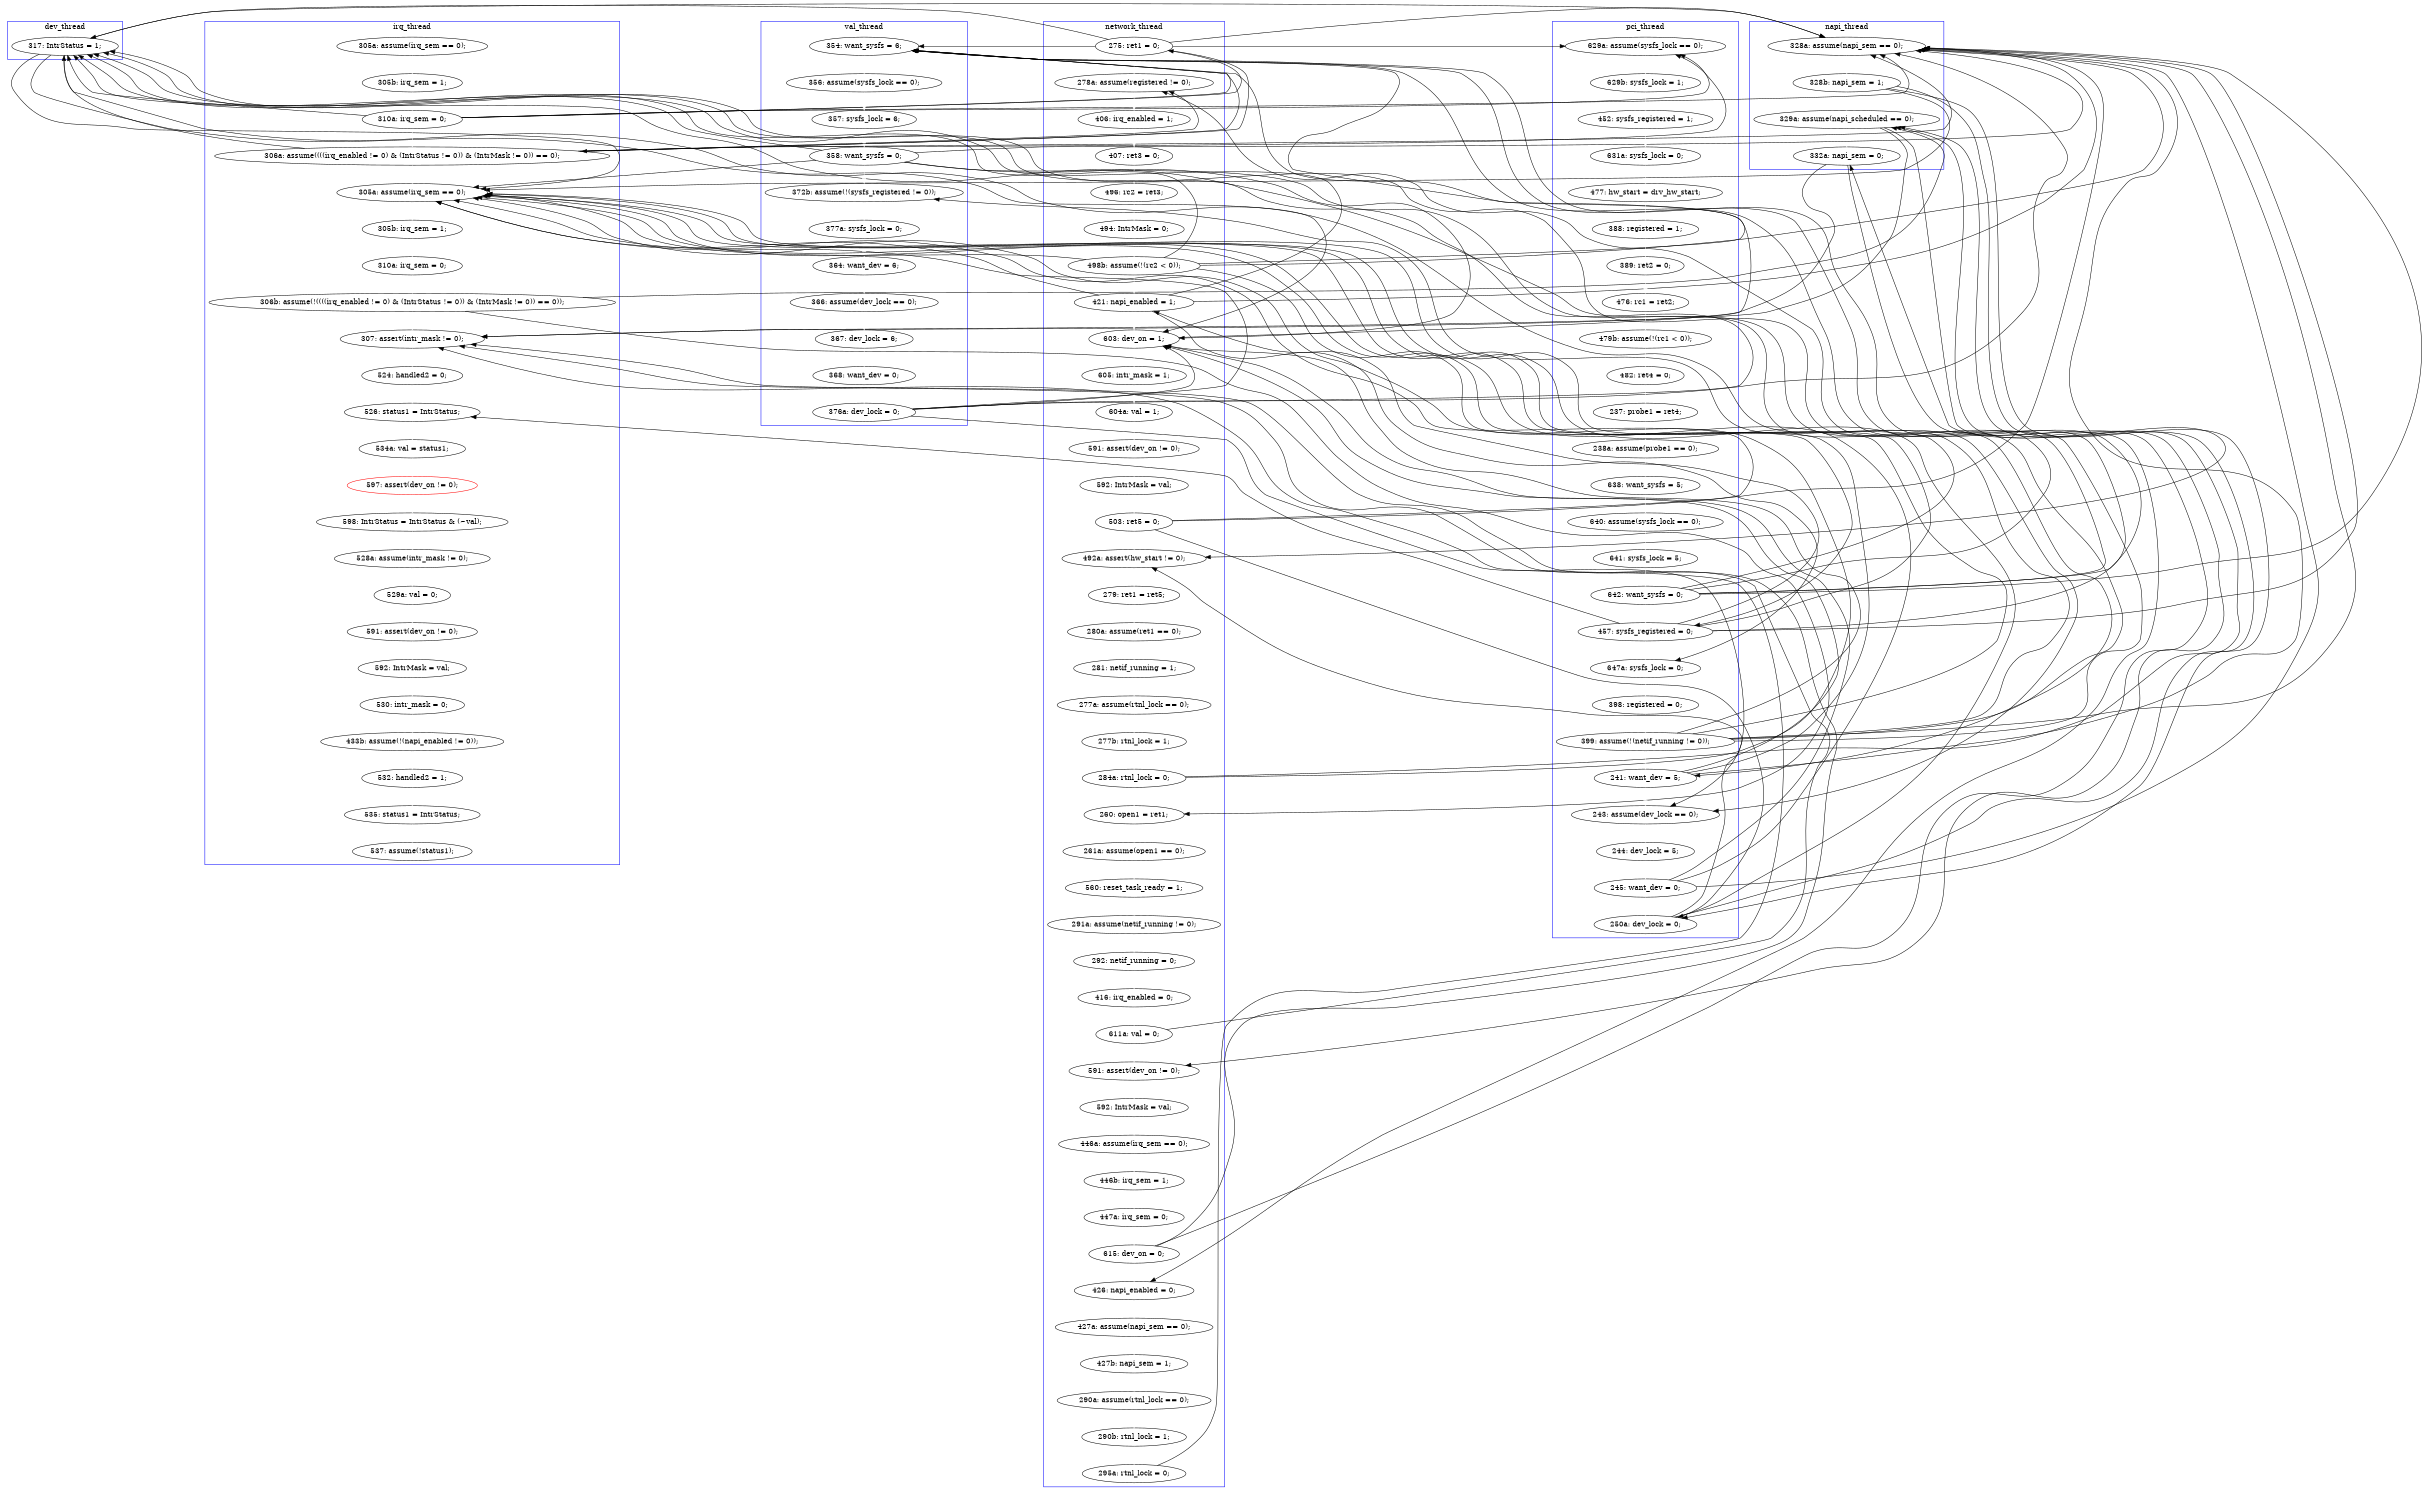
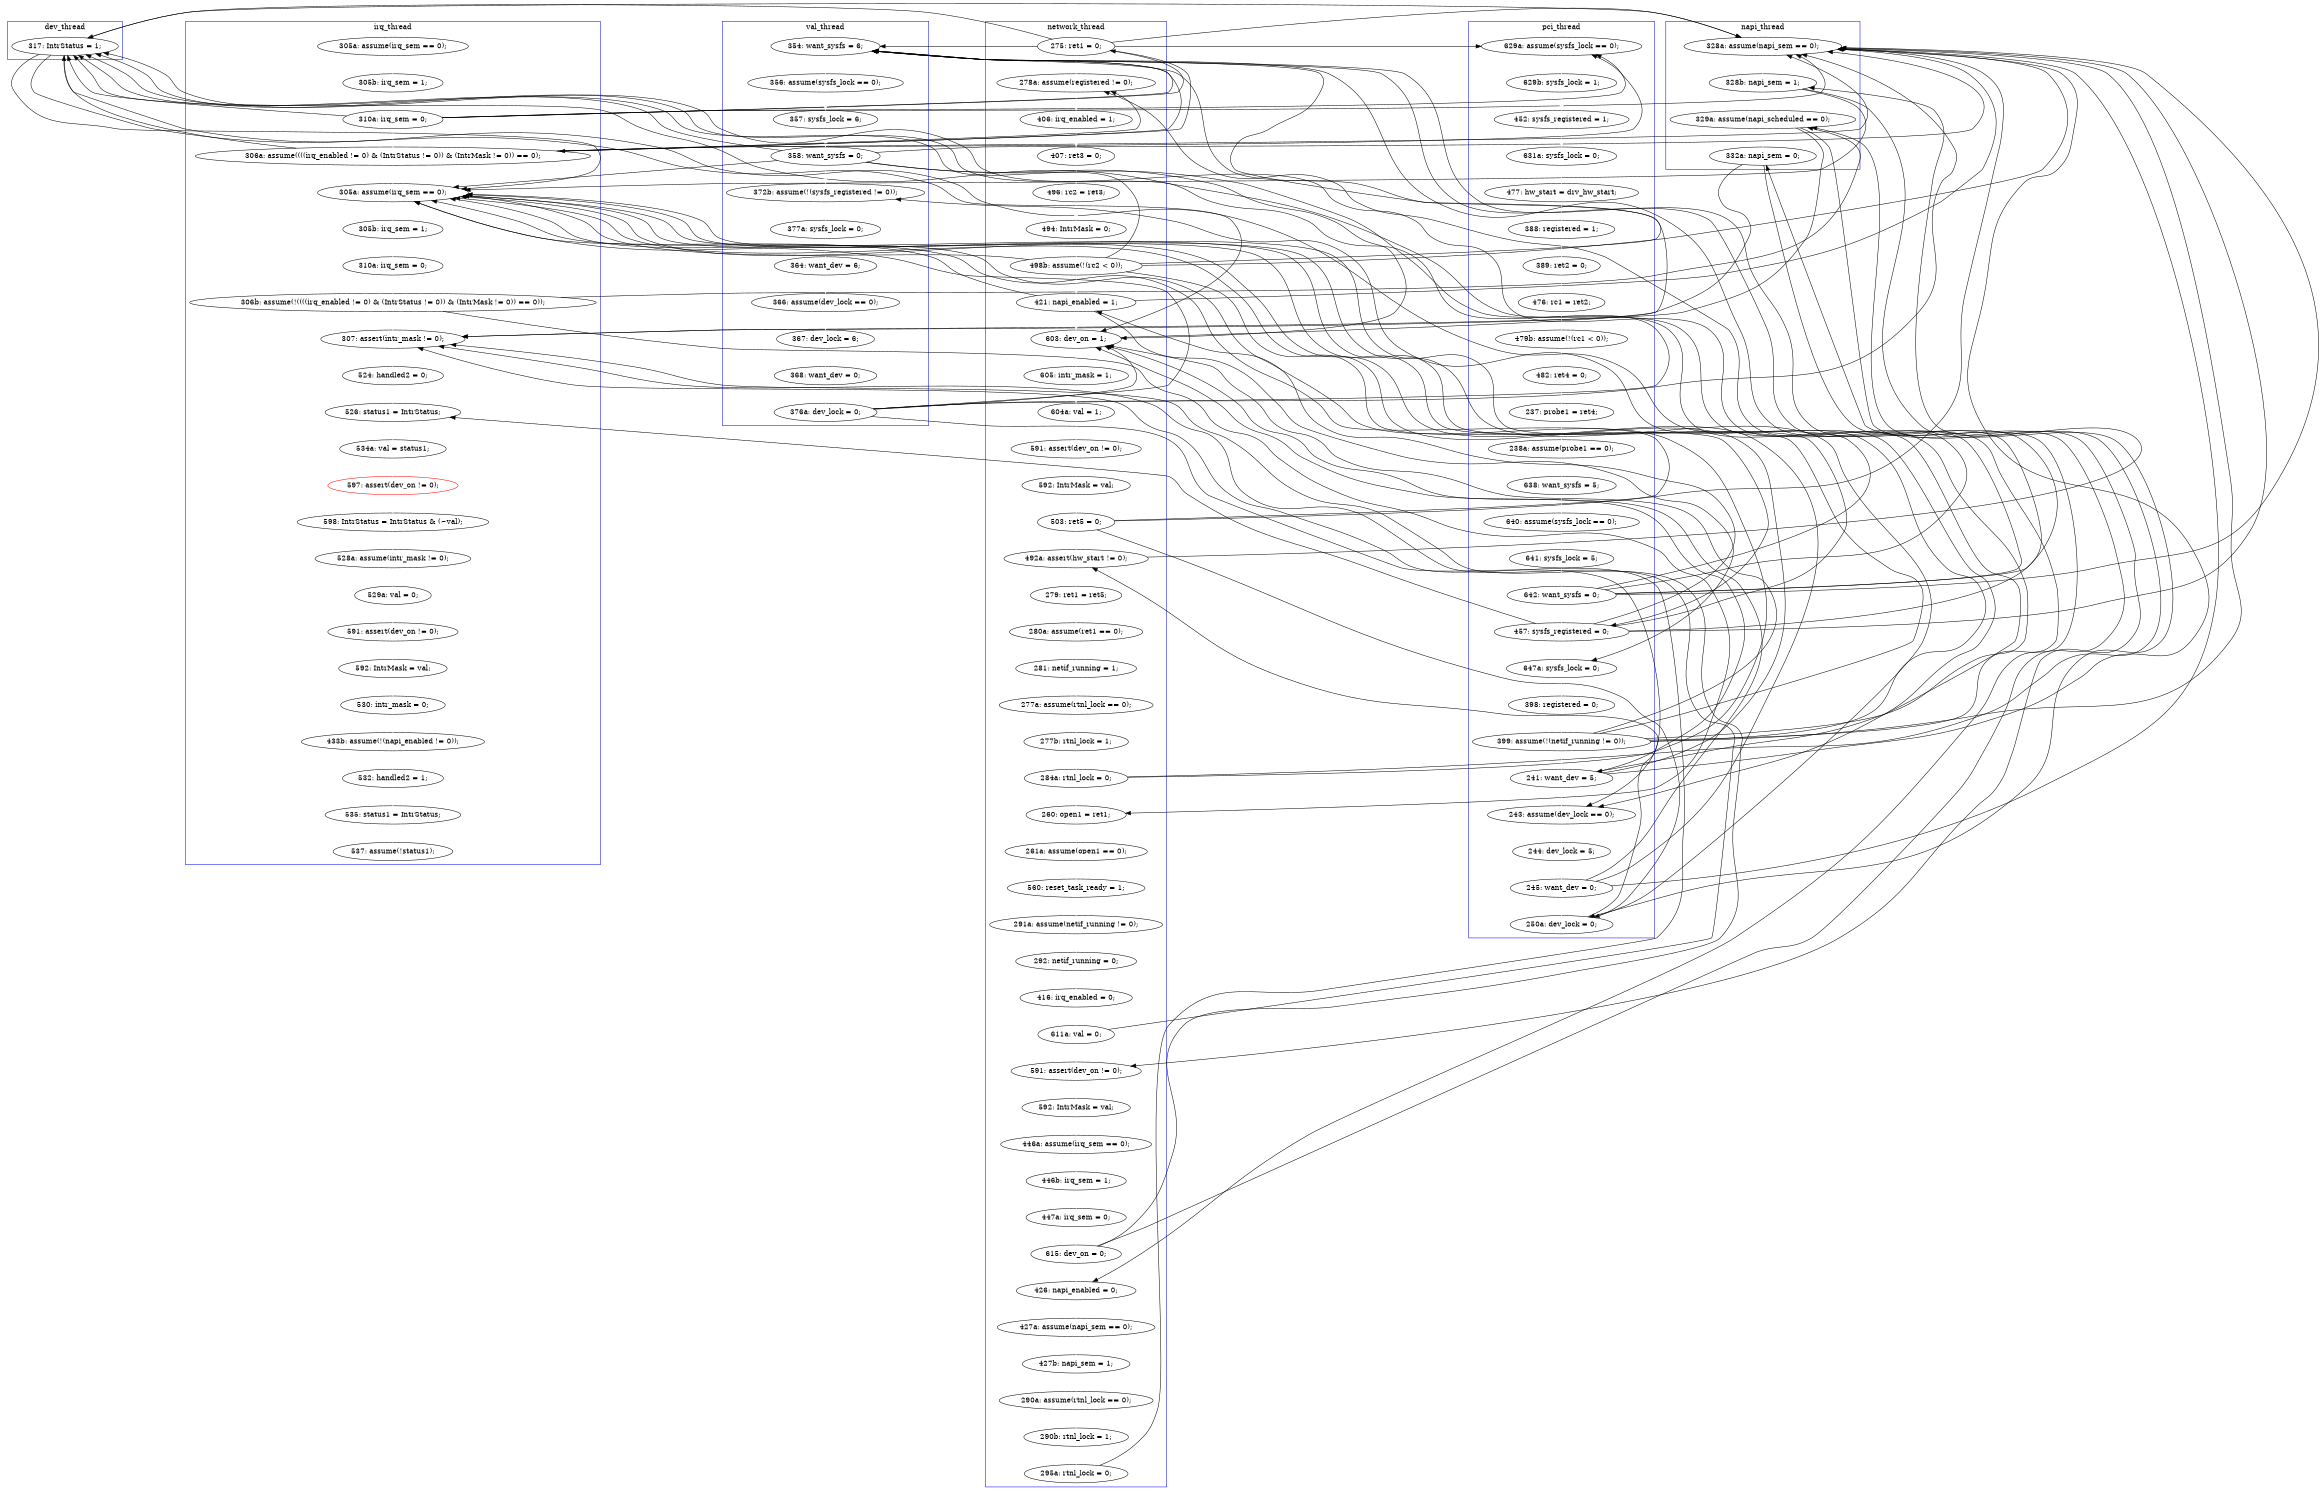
edge "421: napi_enabled = 1;" -> "317: IntrStatus = 1;": removed
edge "328b: napi_sem = 1;" -> "492a: assert(hw_start != 0);": reversed
edge "250a: dev_lock = 0;" -> "329a: assume(napi_scheduled == 0);": removed
